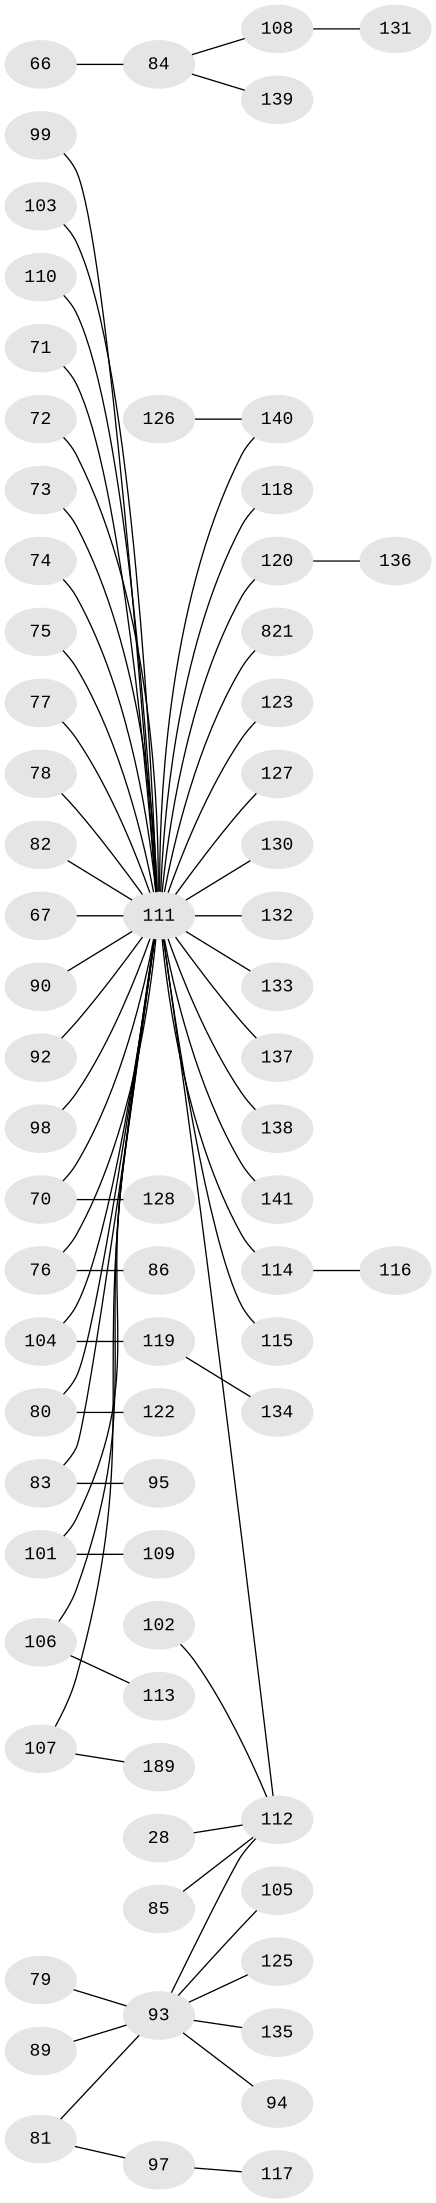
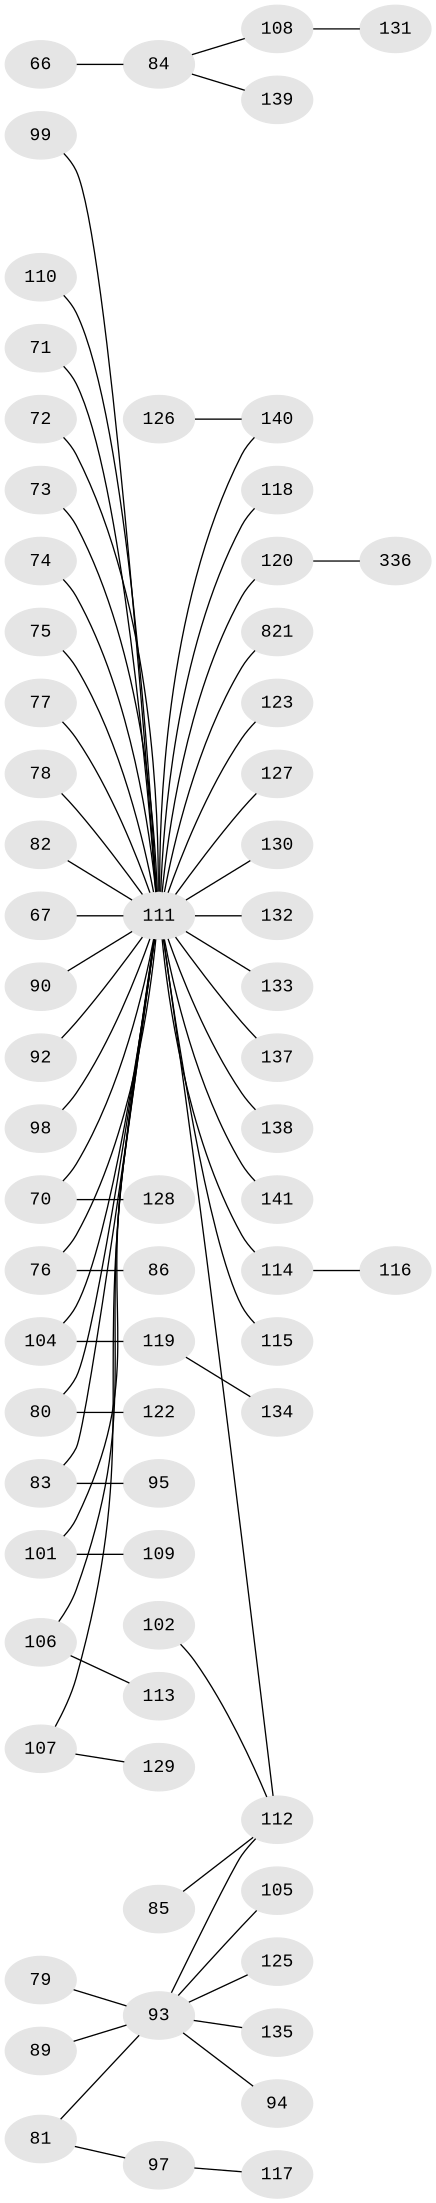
node "103": removed
node "136": label "136" -> "336"
node "189": label "189" -> "129"
node "28": removed
